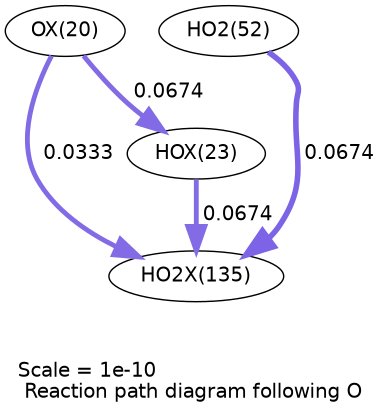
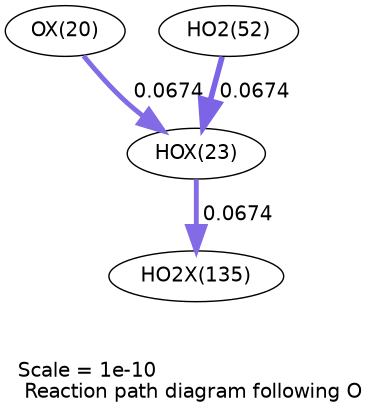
edge "HO2(52)" -> "HO2X(135)": now "HO2(52)" -> "HOX(23)"
edge "OX(20)" -> "HO2X(135)": removed, label "0.0333"
